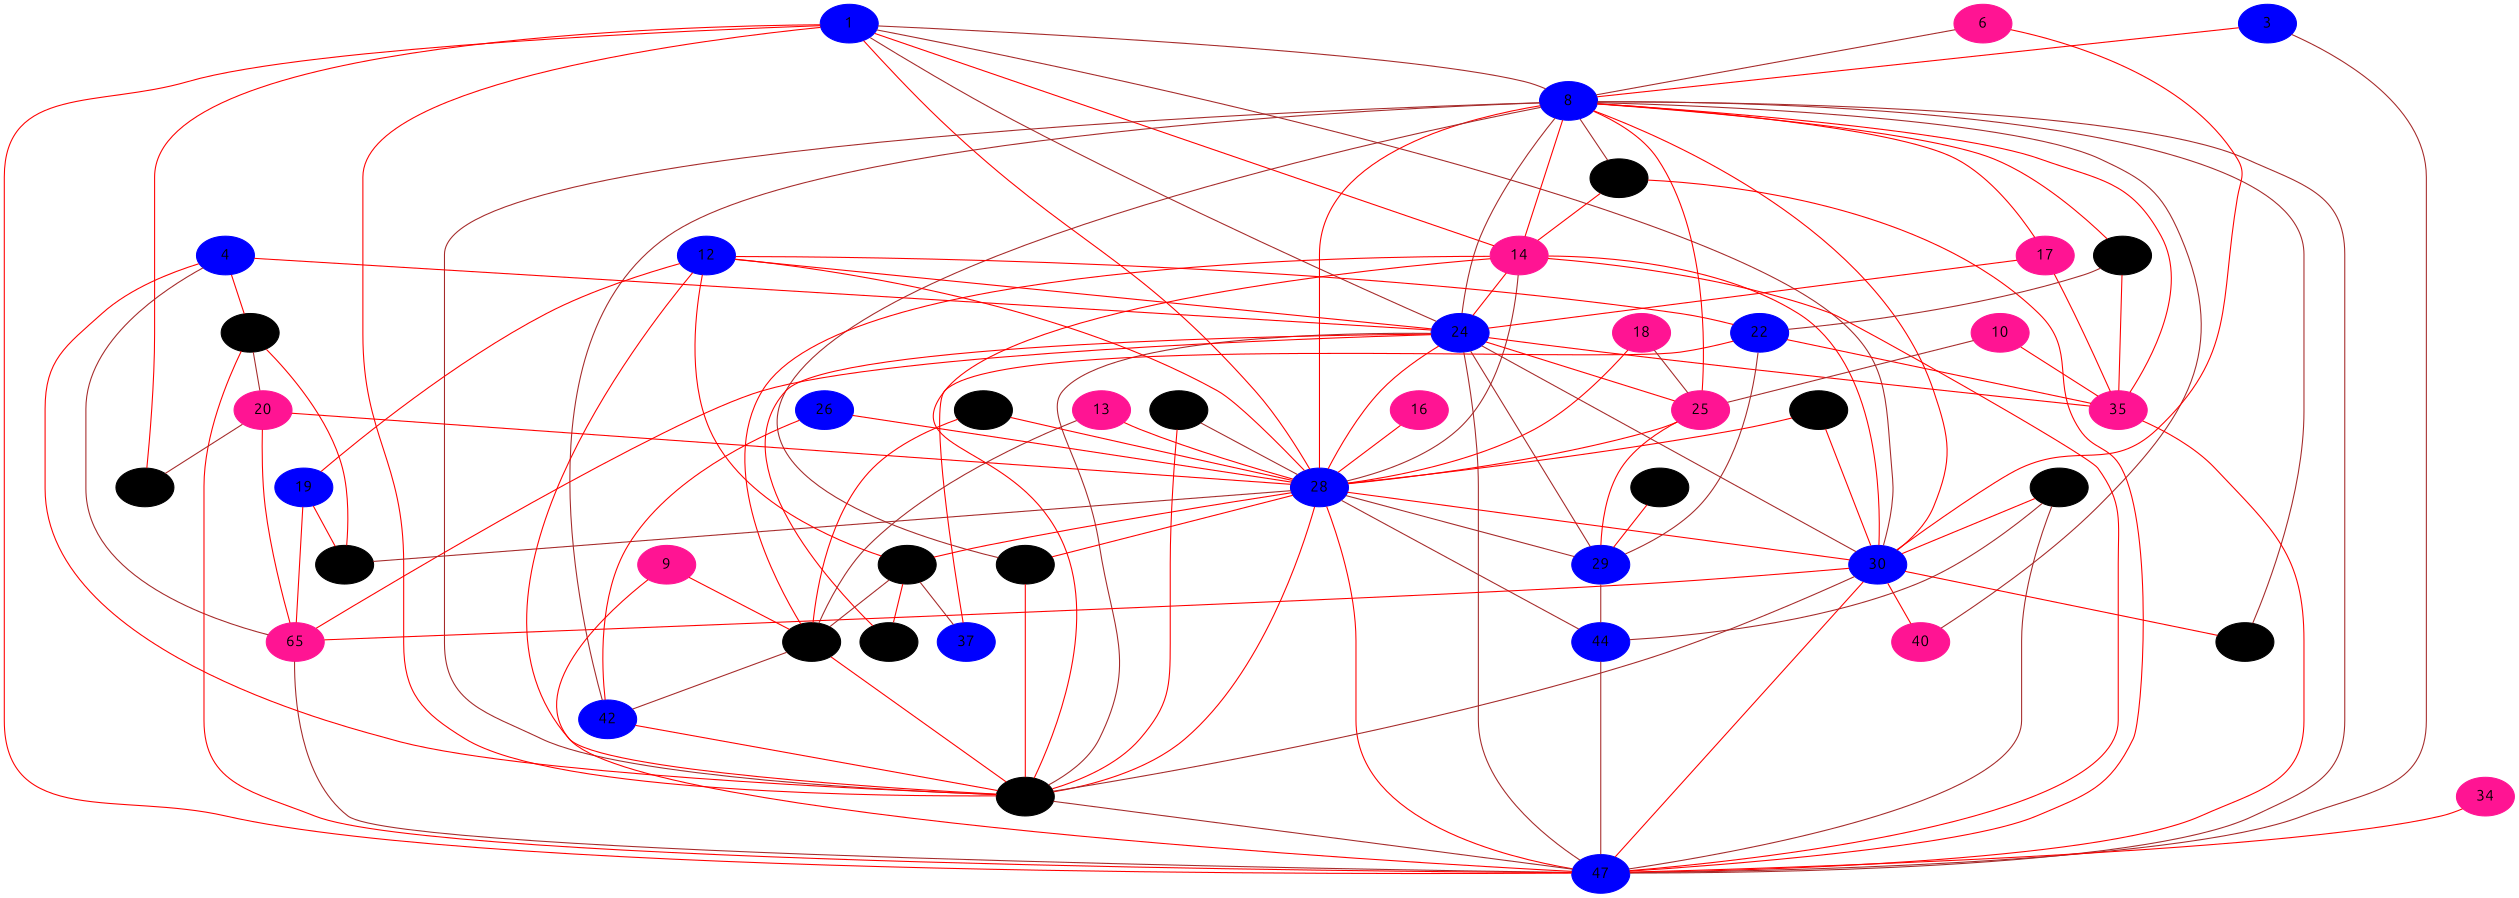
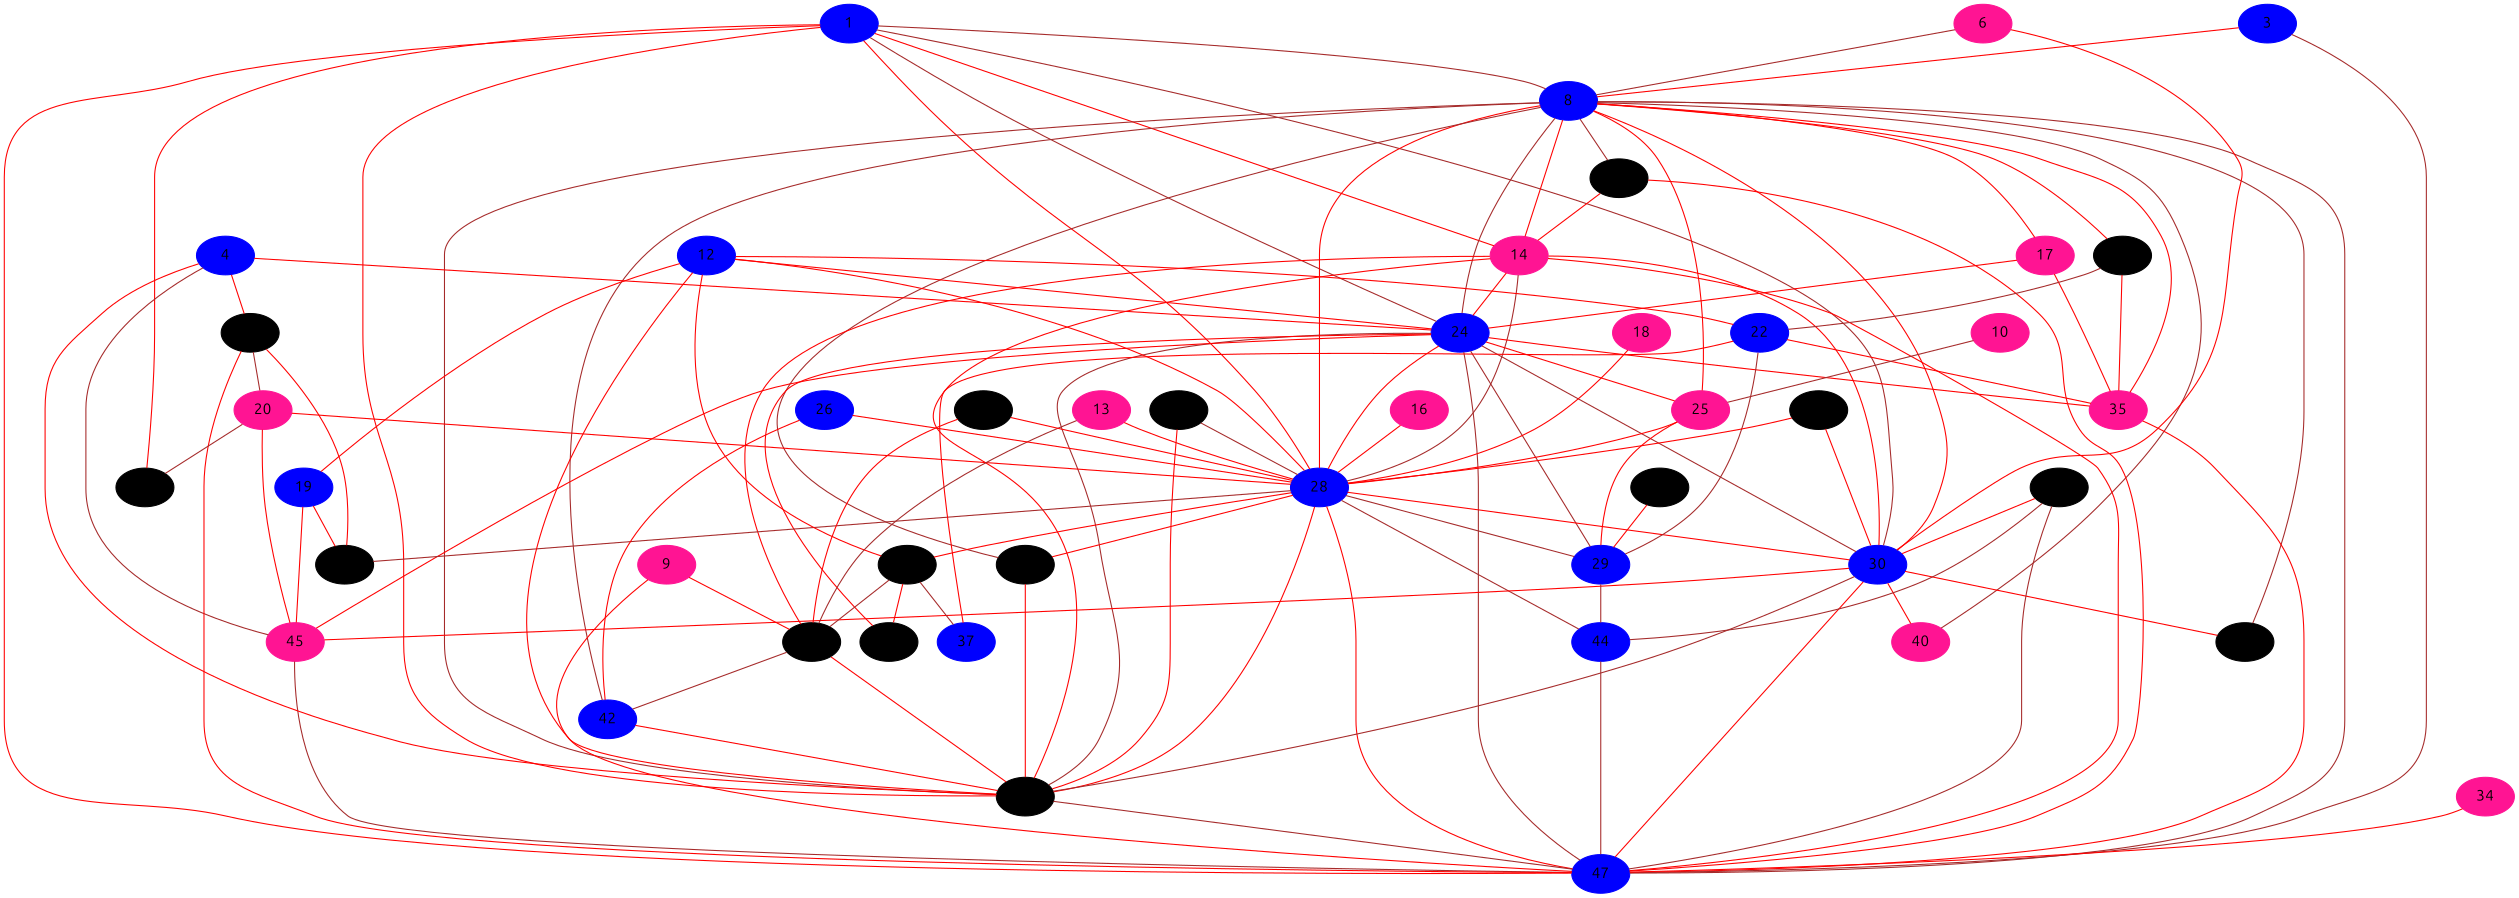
edge "10" -- "35": removed
edge "18" -- "25": removed
node "65": label "65" -> "45"
